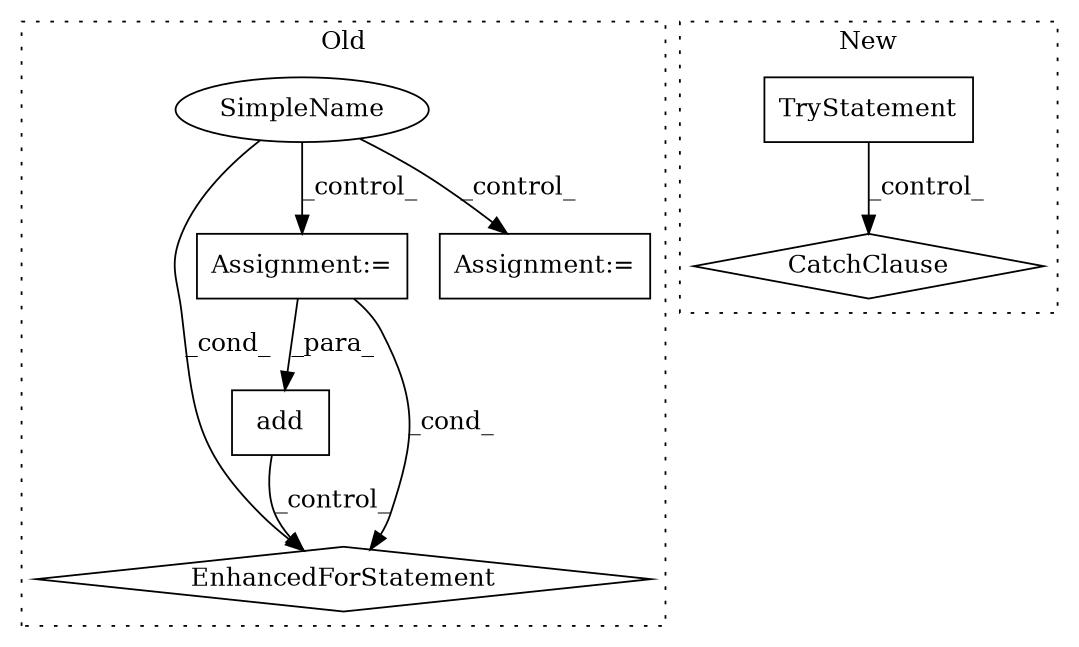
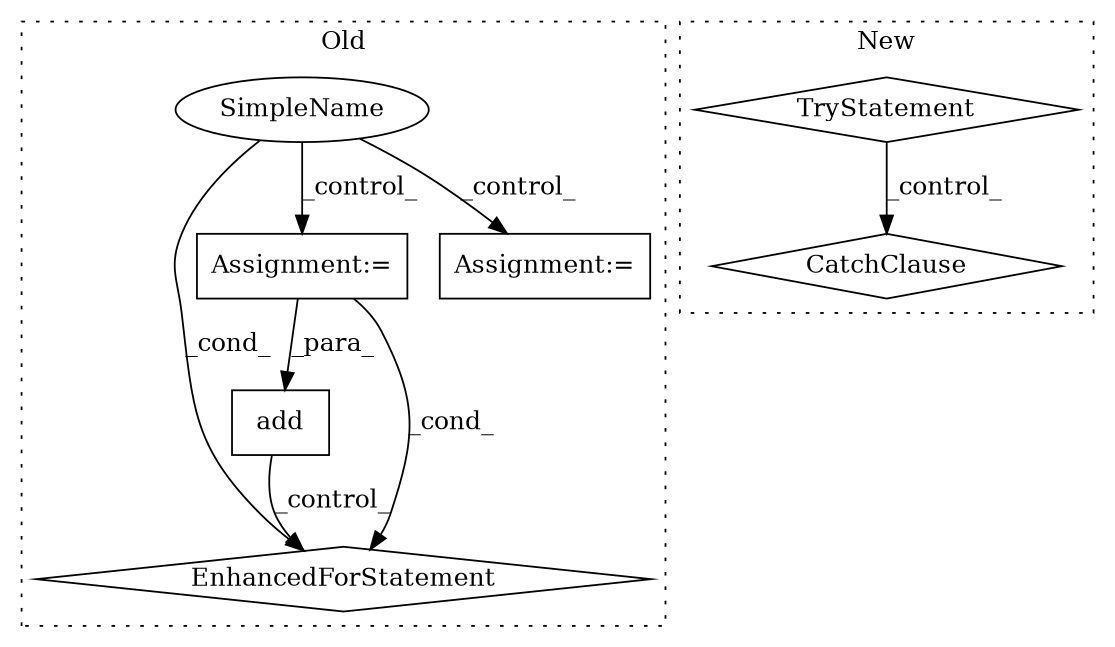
node "TryStatement": shape box -> diamond
